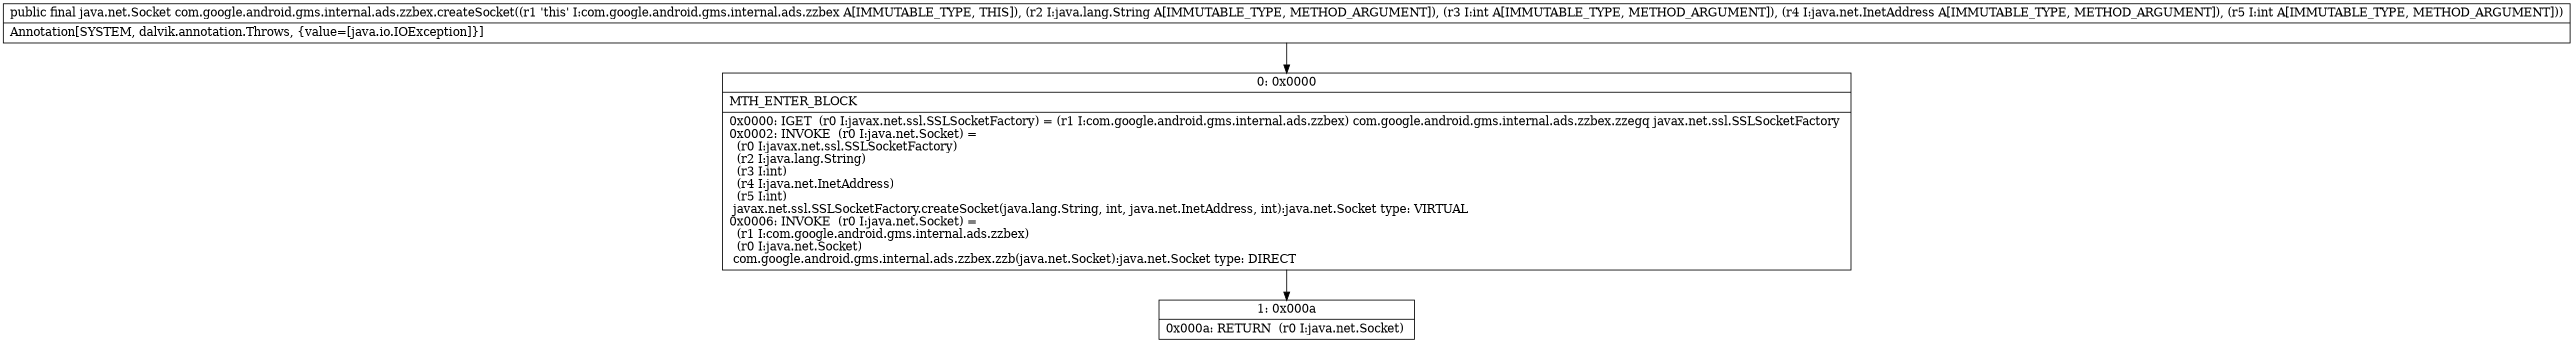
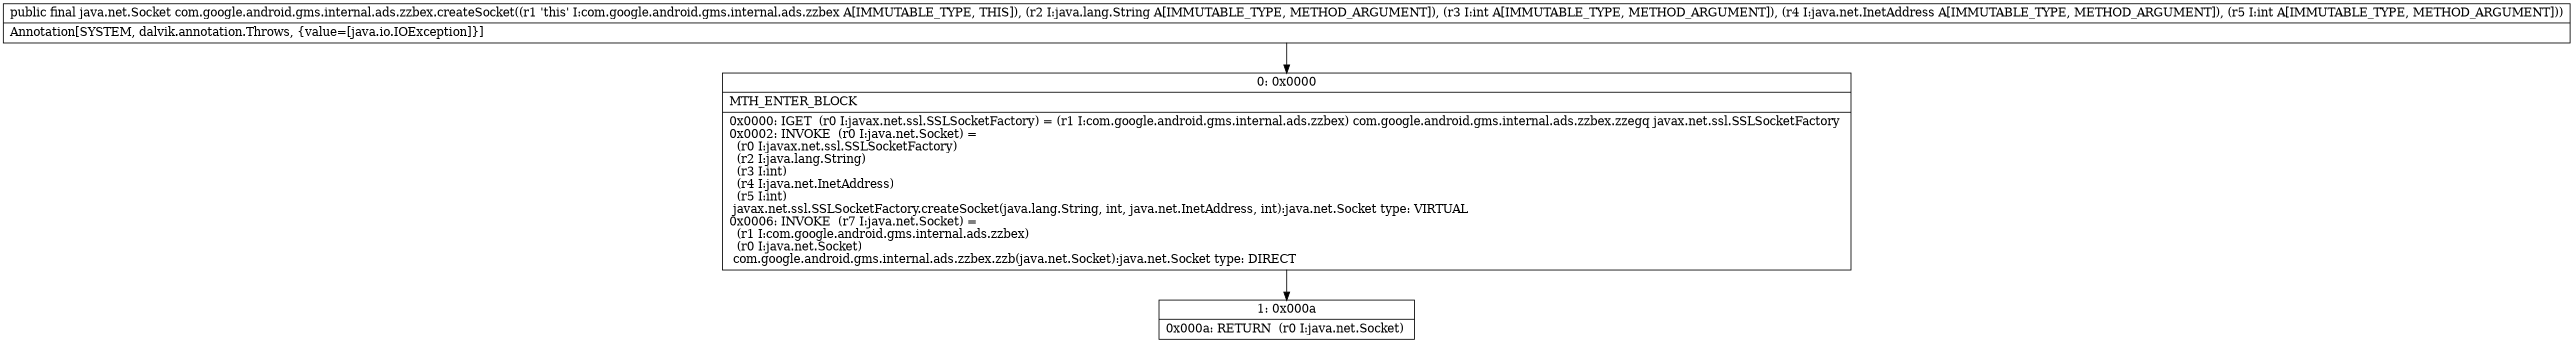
node "0: 0x0000": text "0x0006: INVOKE  (r0 I:java.net.Socket) =" -> "0x0006: INVOKE  (r7 I:java.net.Socket) ="
